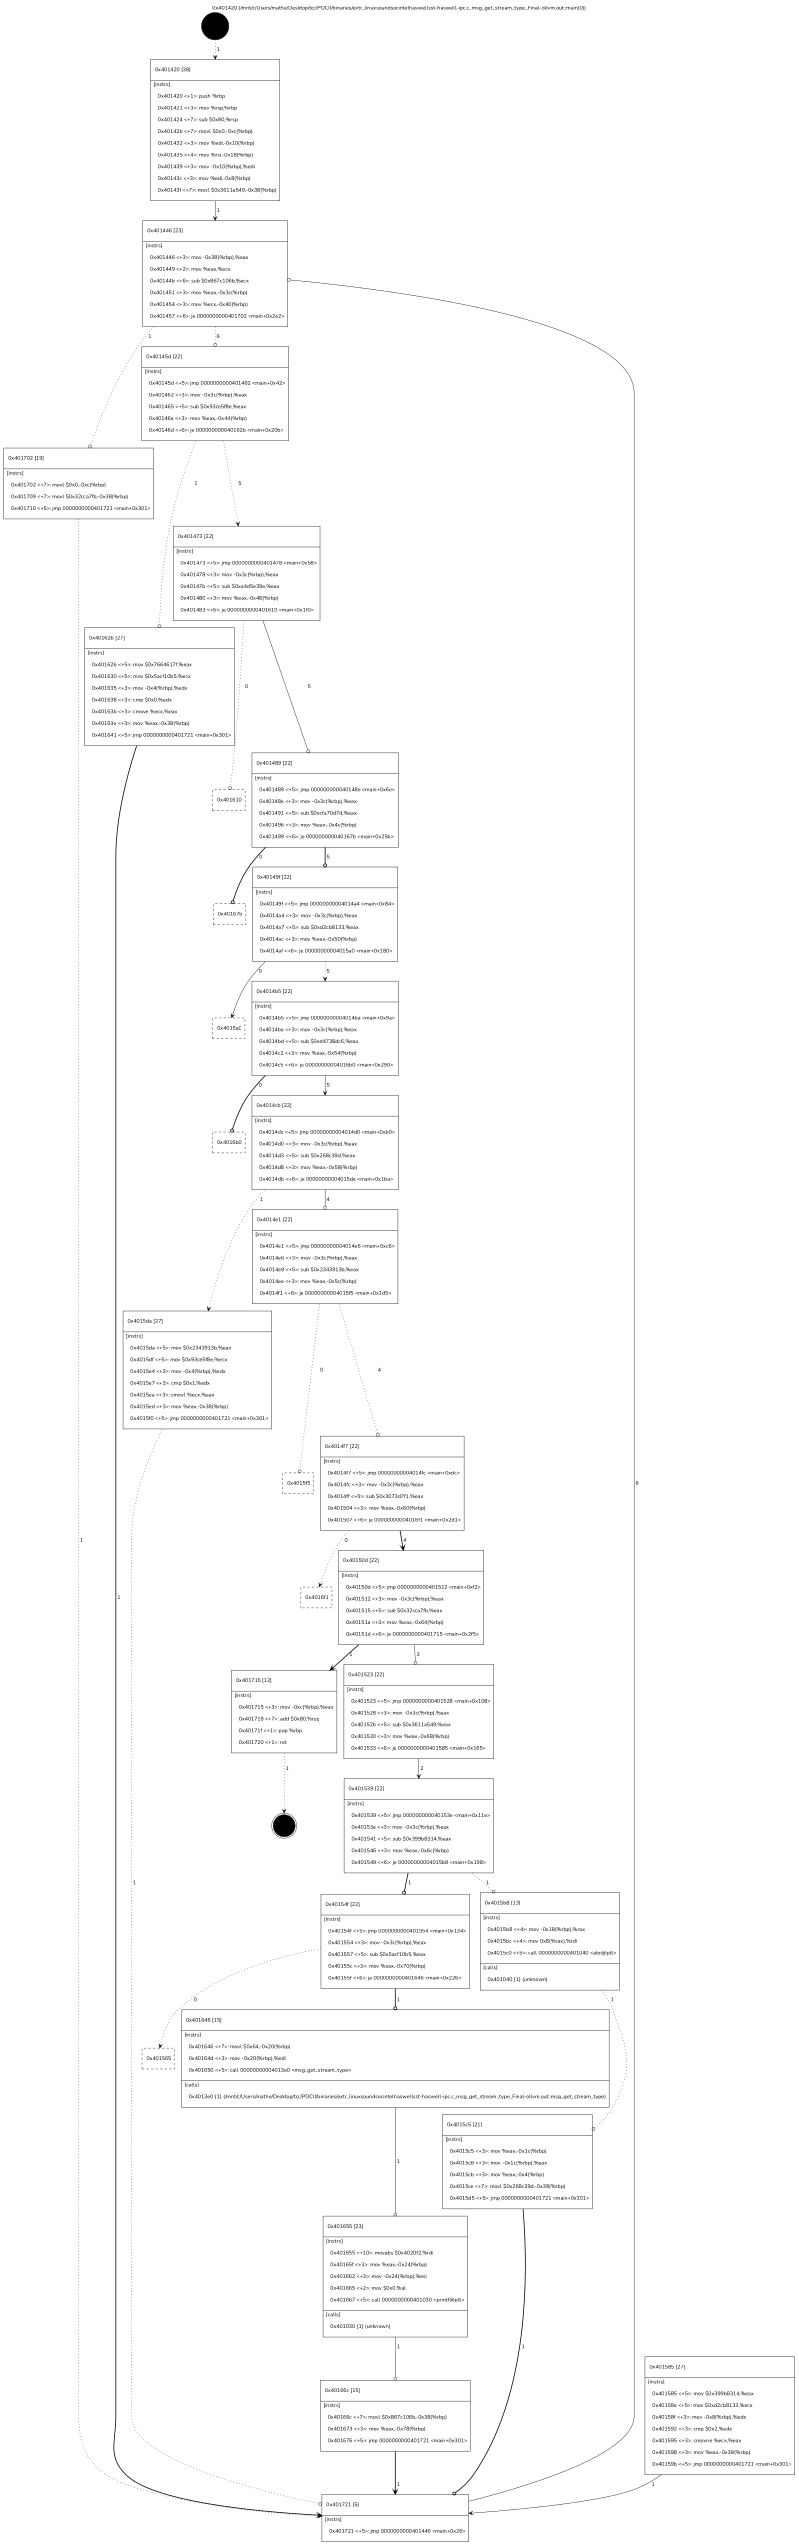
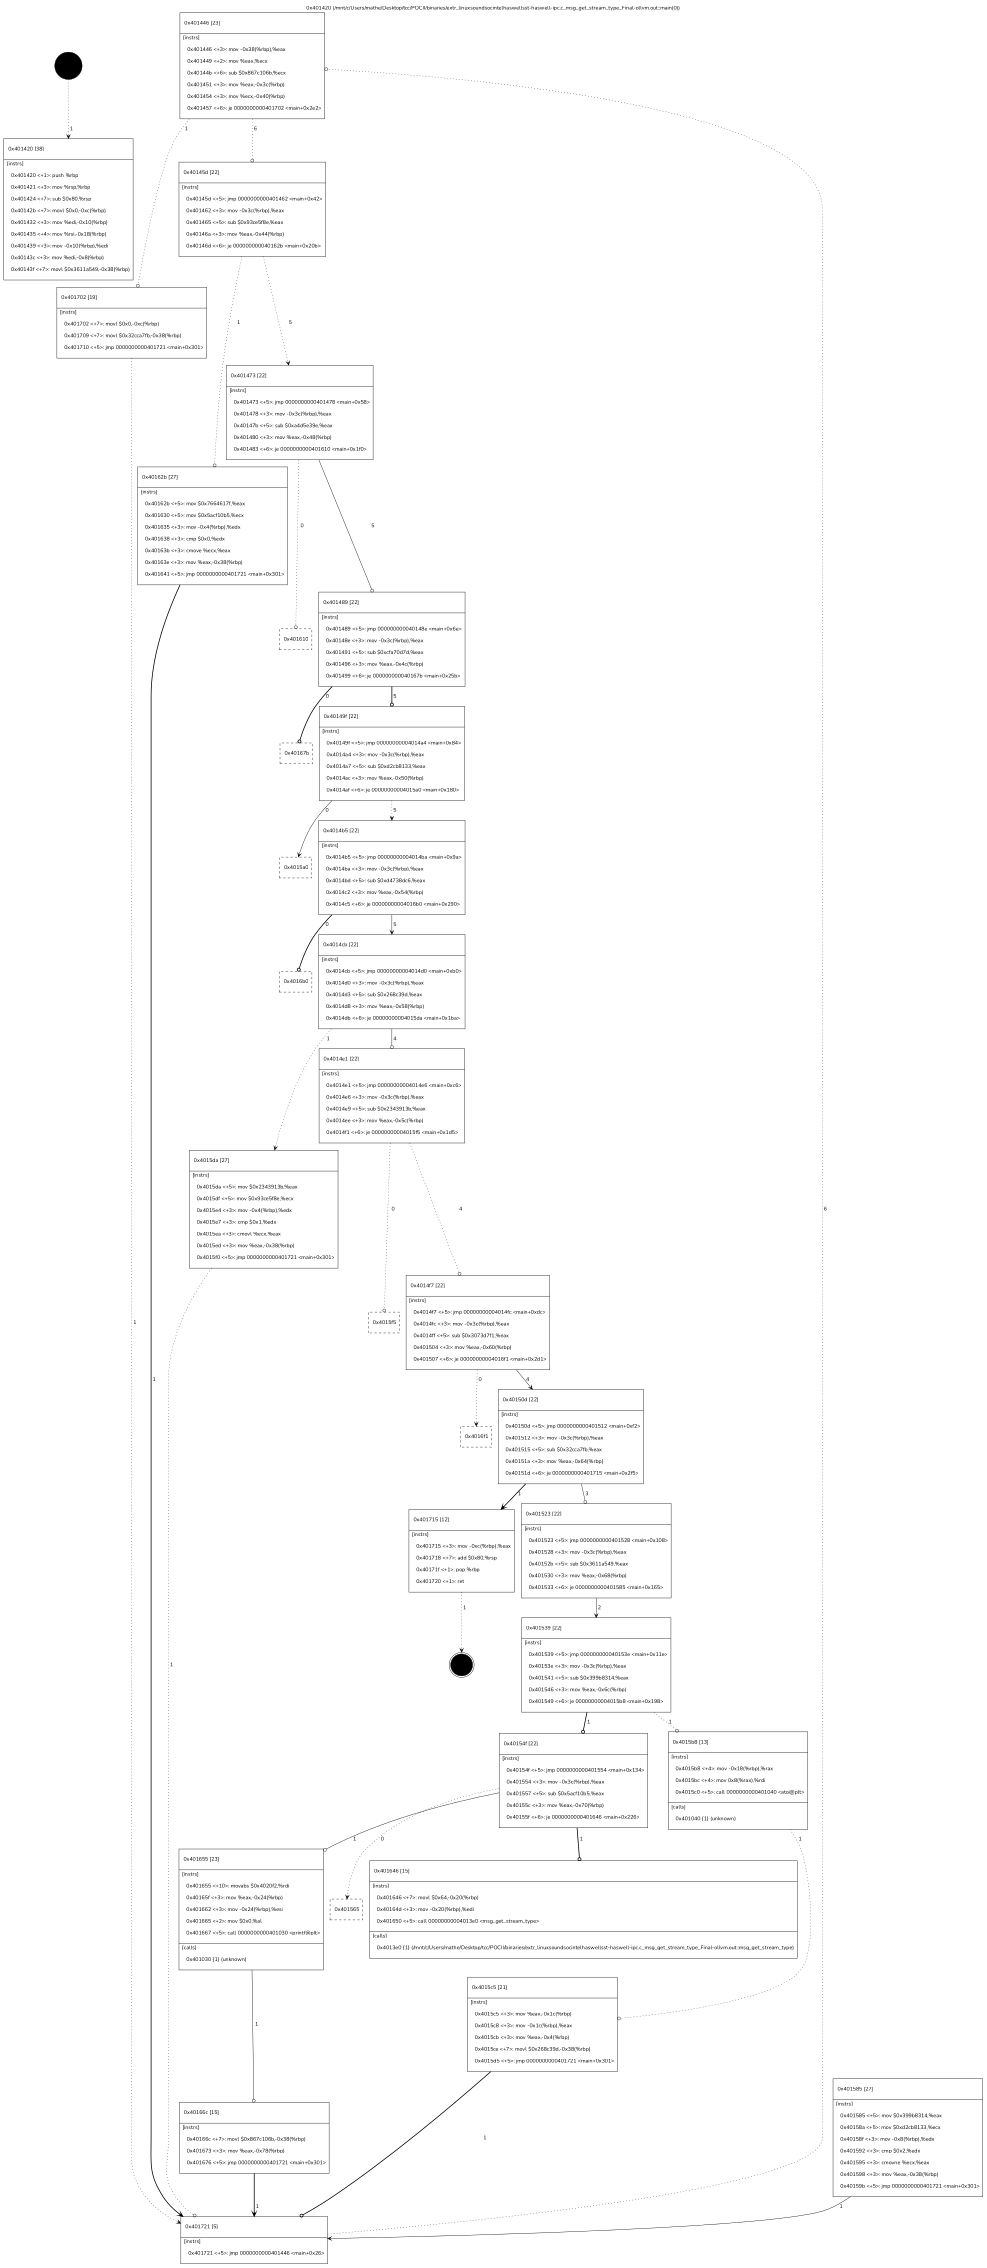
edge "0x401420 [38]" -> "0x401446 [23]": removed, label "1"
edge "0x401721 [5]" -> "0x401446 [23]": style solid -> dotted
edge "0x4014f7 [22]" -> "0x40150d [22]": style bold -> solid
edge "0x401646 [15]" -> "0x401655 [23]": now "0x40154f [22]" -> "0x401655 [23]"
